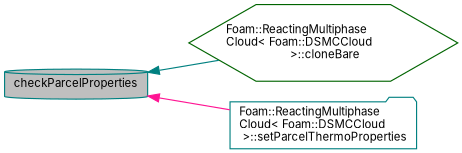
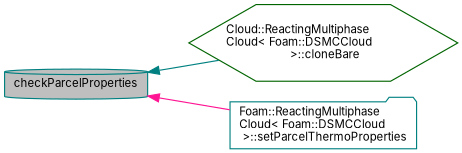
node "Foam::ReactingMultiphase Cloud< Foam::DSMCCloud >::cloneBare": label "Foam::ReactingMultiphase Cloud< Foam::DSMCCloud >::cloneBare" -> "Cloud::ReactingMultiphase Cloud< Foam::DSMCCloud >::cloneBare"
